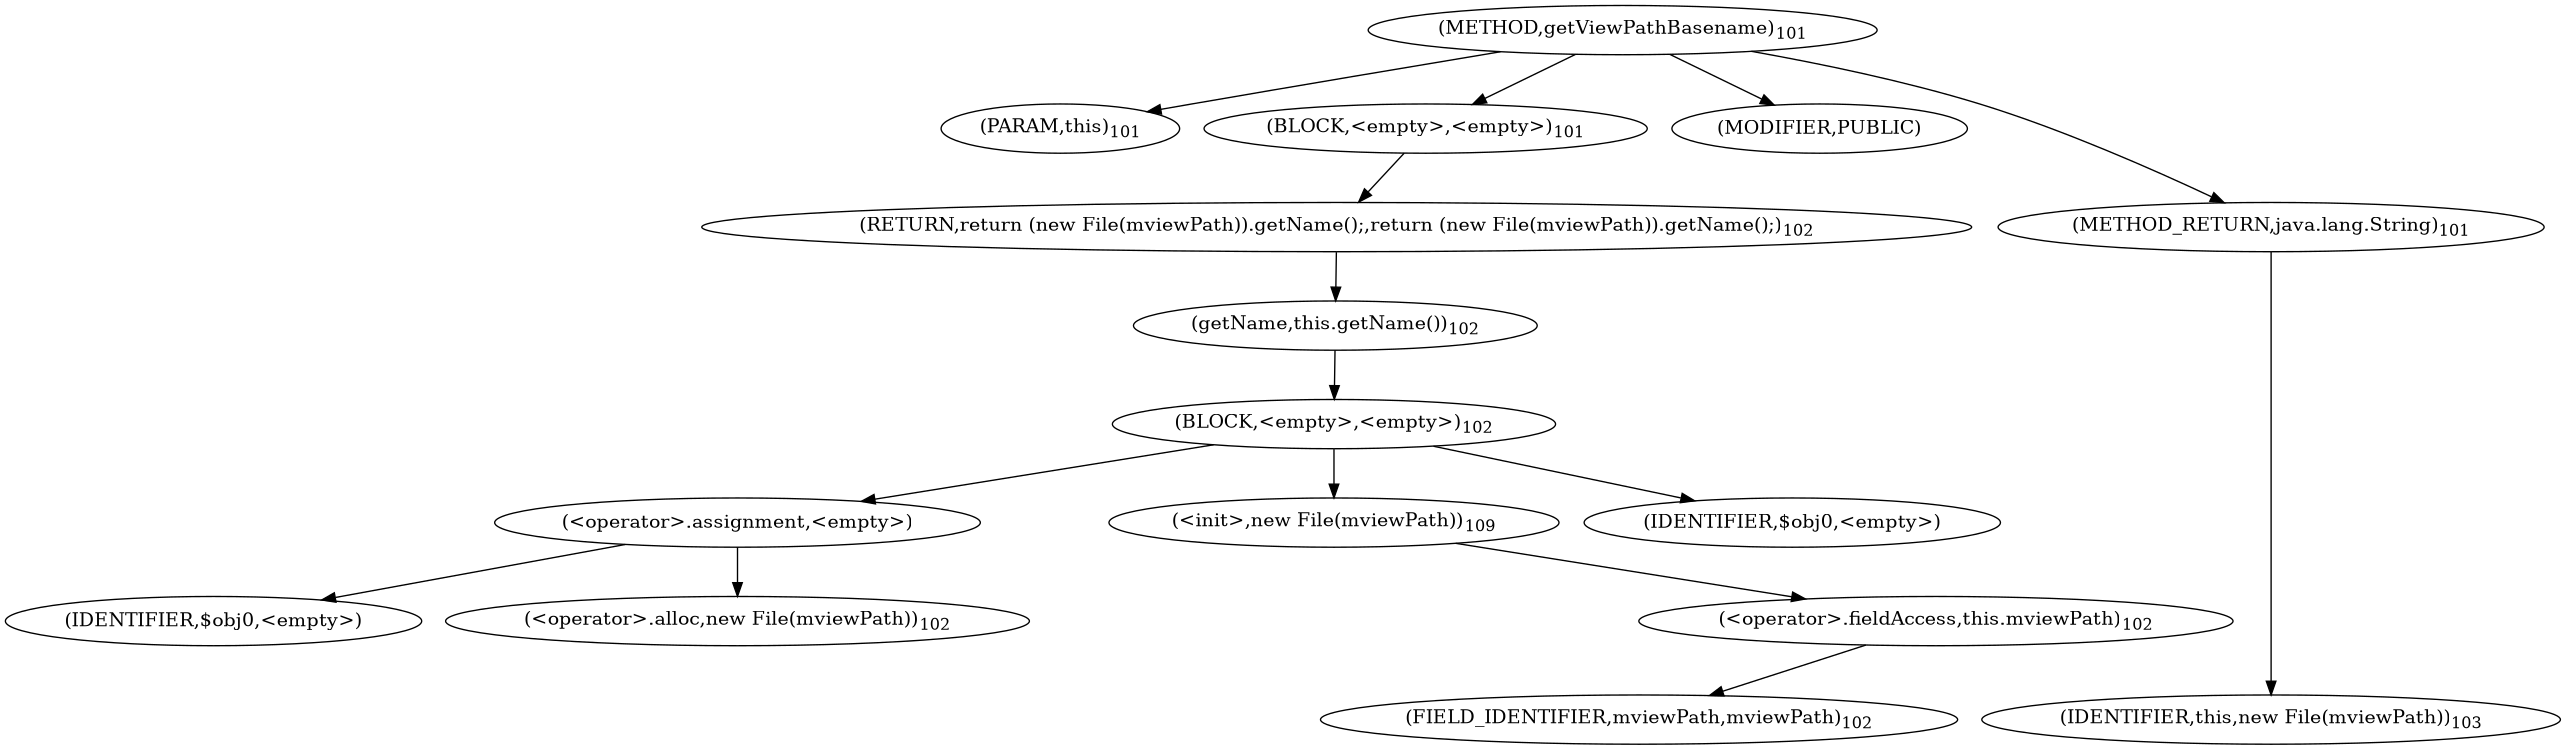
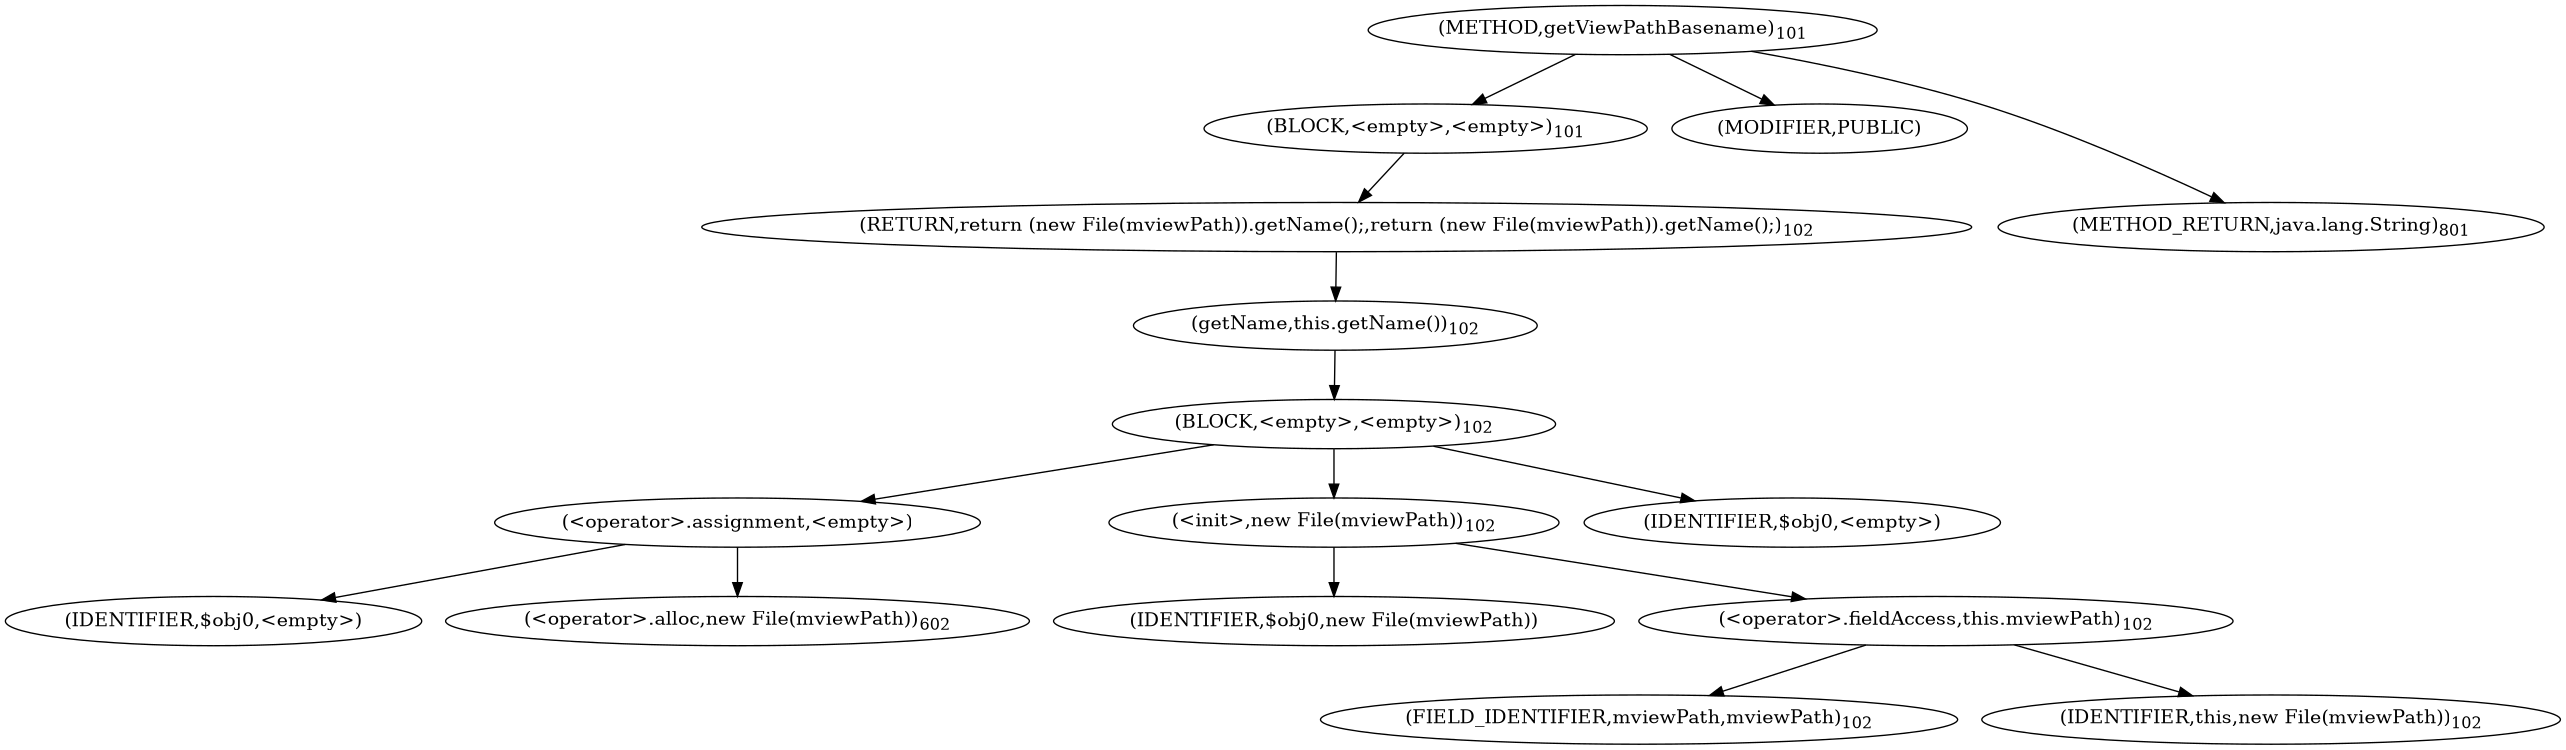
node "(PARAM,this)": removed
node "(METHOD_RETURN,java.lang.String)": text "101" -> "801"
edge "(METHOD_RETURN,java.lang.String)" -> "(IDENTIFIER,this,new File(mviewPath))": now "(<operator>.fieldAccess,this.mviewPath)" -> "(IDENTIFIER,this,new File(mviewPath))"
node "(<init>,new File(mviewPath))": text "109" -> "102"
node "(<operator>.alloc,new File(mviewPath))": text "102" -> "602"
node "(IDENTIFIER,$obj0,new File(mviewPath))": added
node "(IDENTIFIER,this,new File(mviewPath))": text "103" -> "102"
